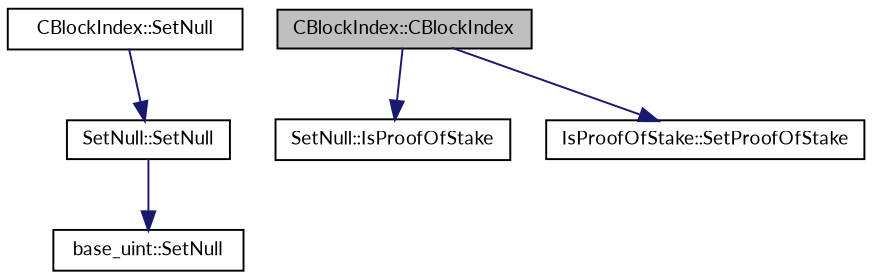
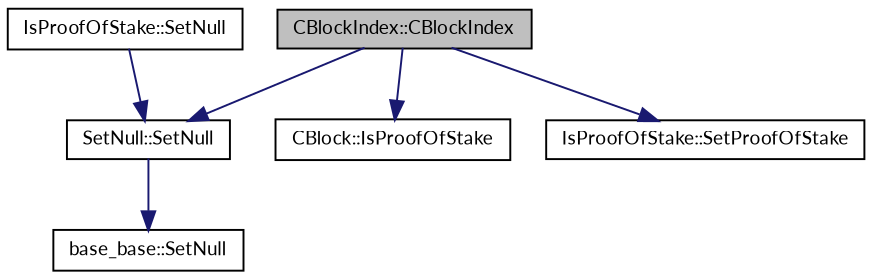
node "CBlockIndex::SetNull": label "CBlockIndex::SetNull" -> "IsProofOfStake::SetNull"
edge "CBlockIndex::CBlockIndex" -> "SetNull::SetNull": added
node "SetNull::IsProofOfStake": label "SetNull::IsProofOfStake" -> "CBlock::IsProofOfStake"
node "base_uint::SetNull": label "base_uint::SetNull" -> "base_base::SetNull"
